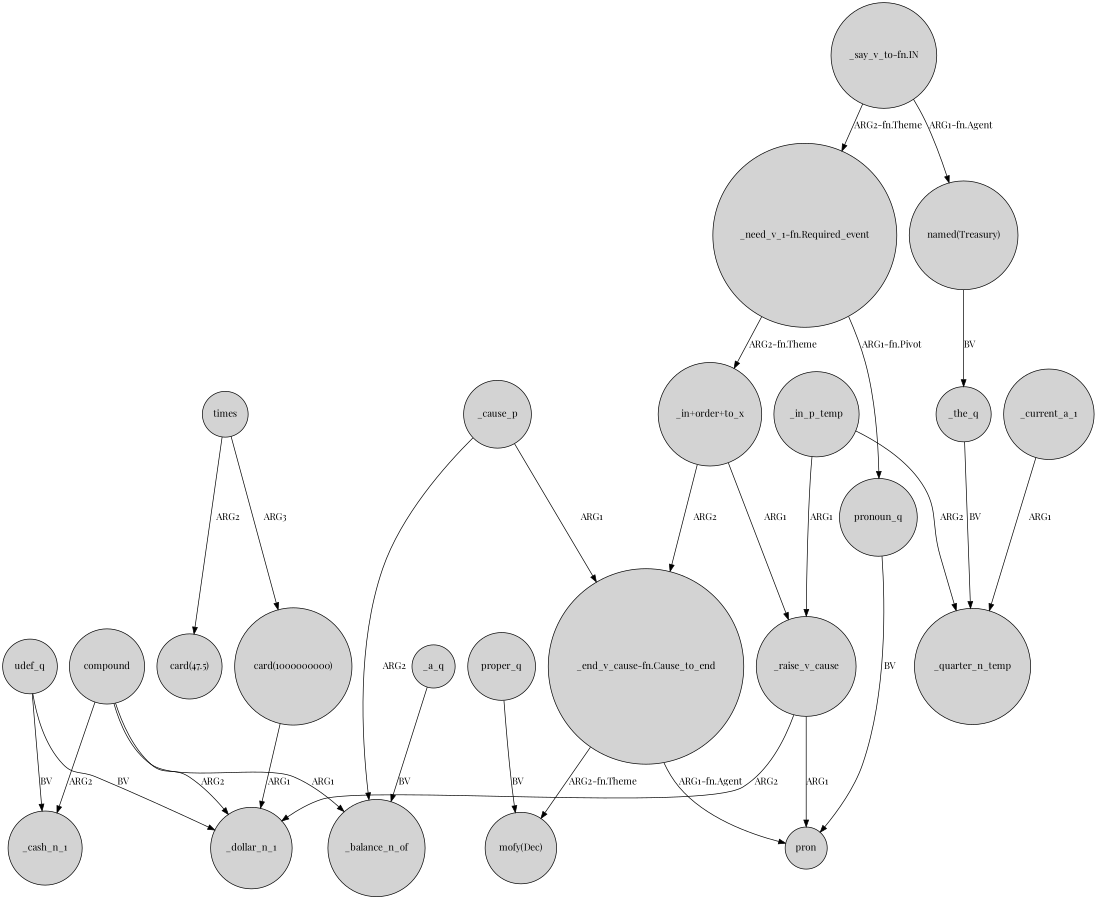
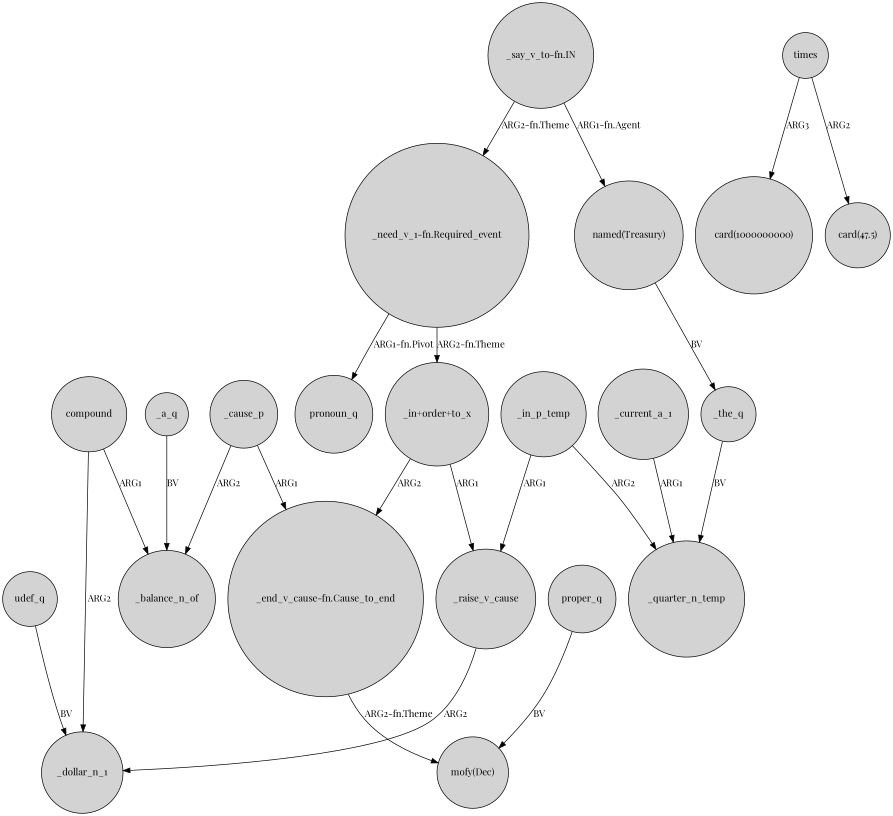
edge "card(1000000000)" -> "_dollar_n_1": removed, label "ARG1"
node "_cash_n_1": removed
node "pron": removed
